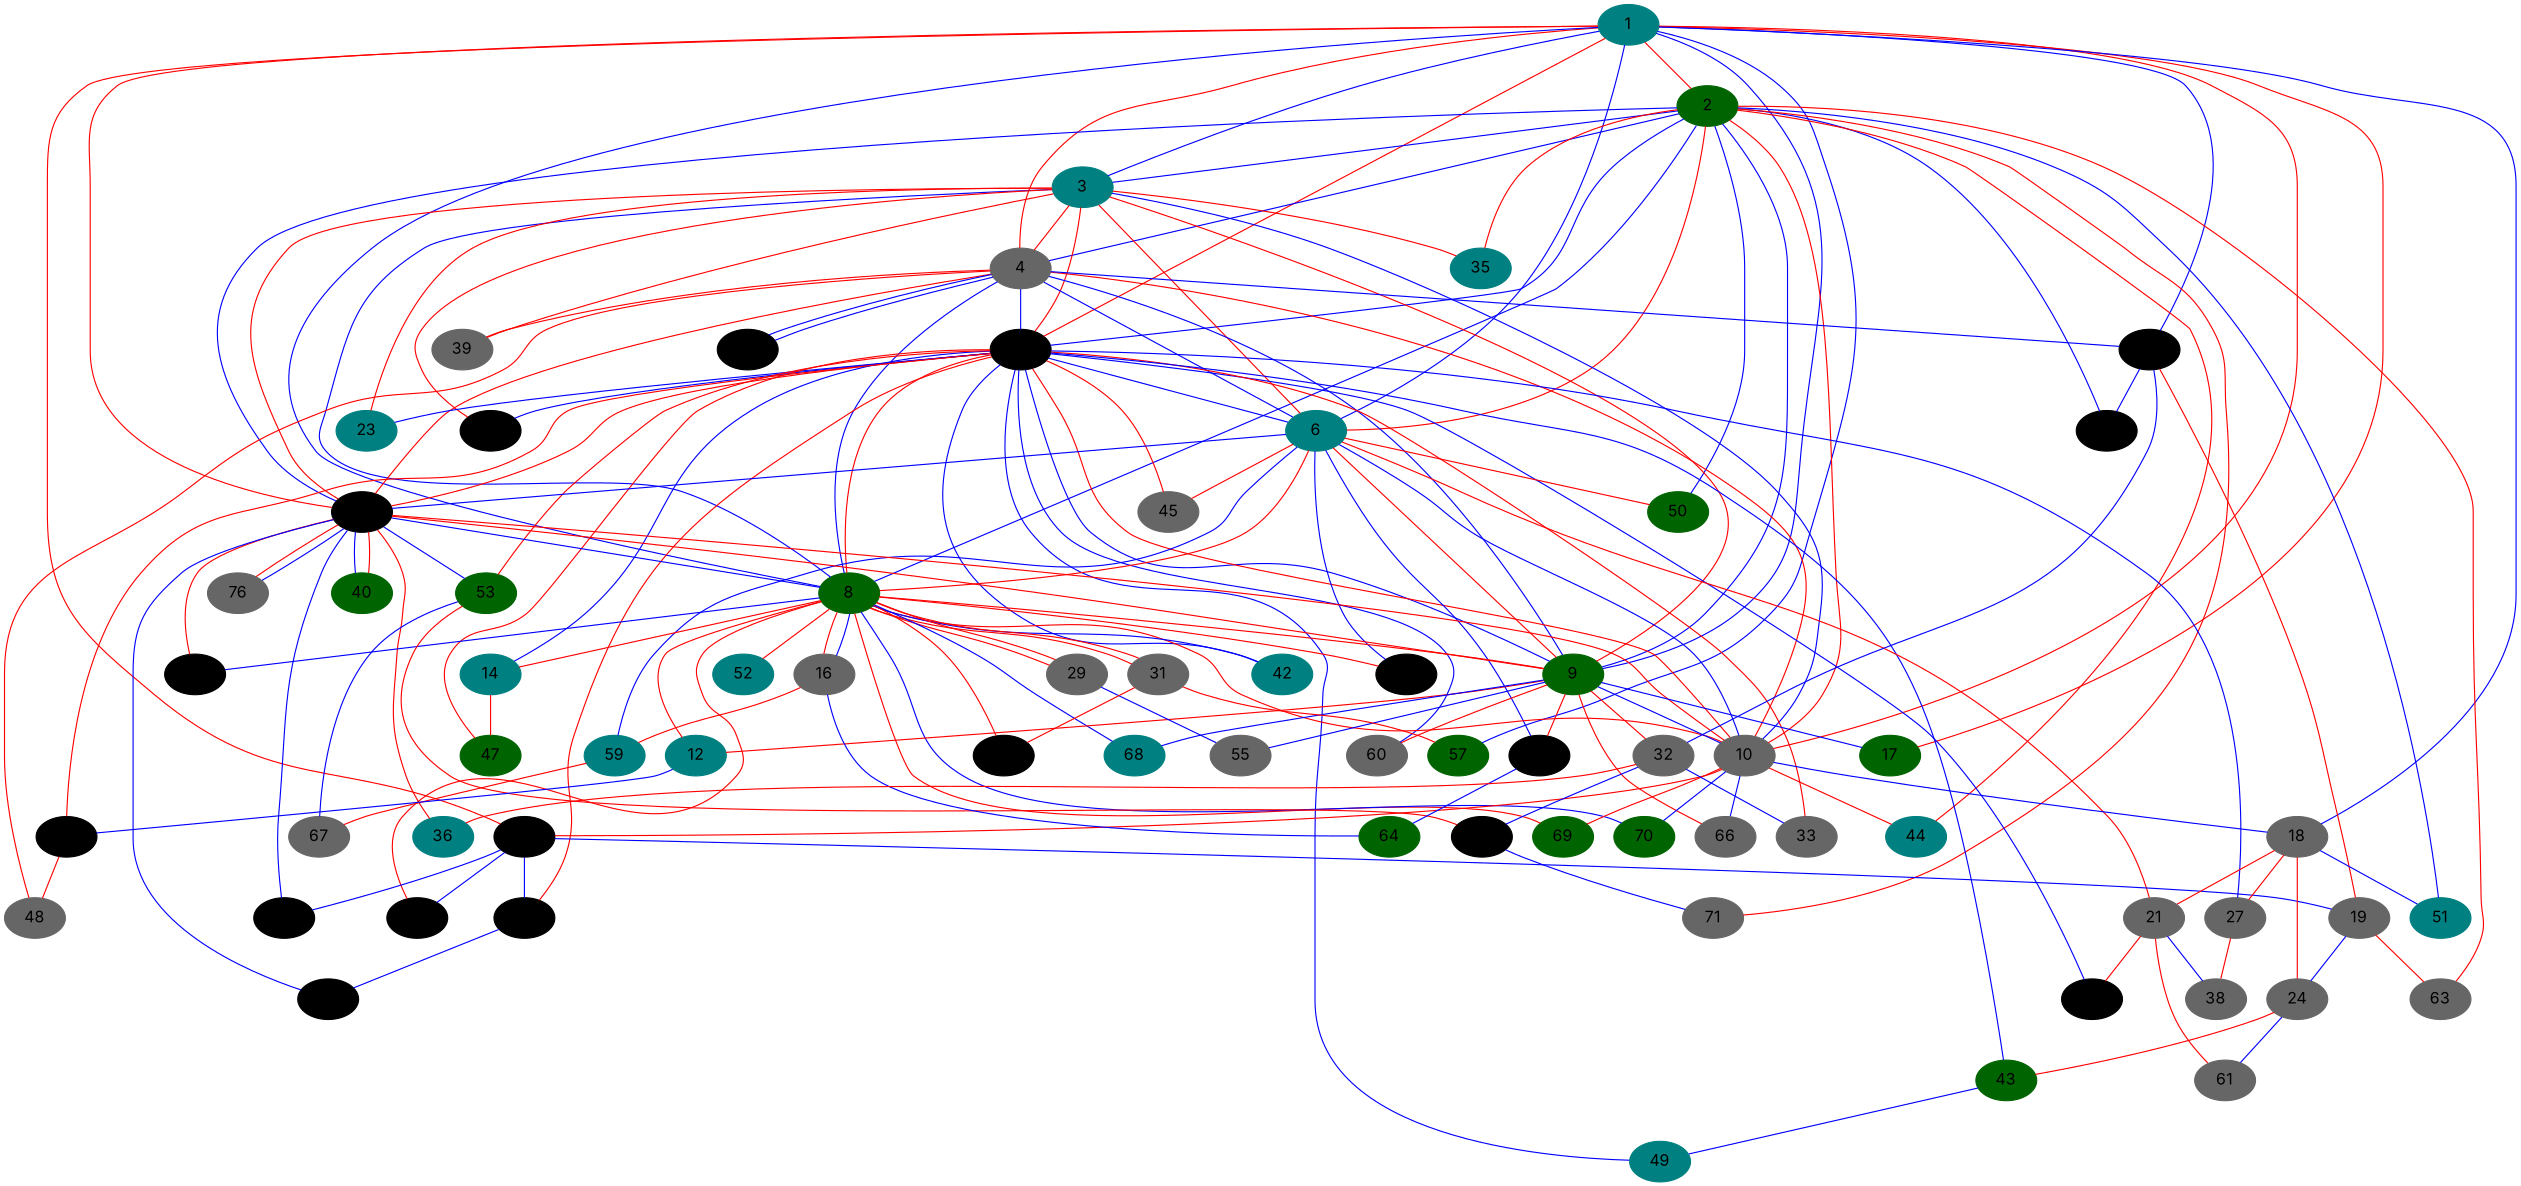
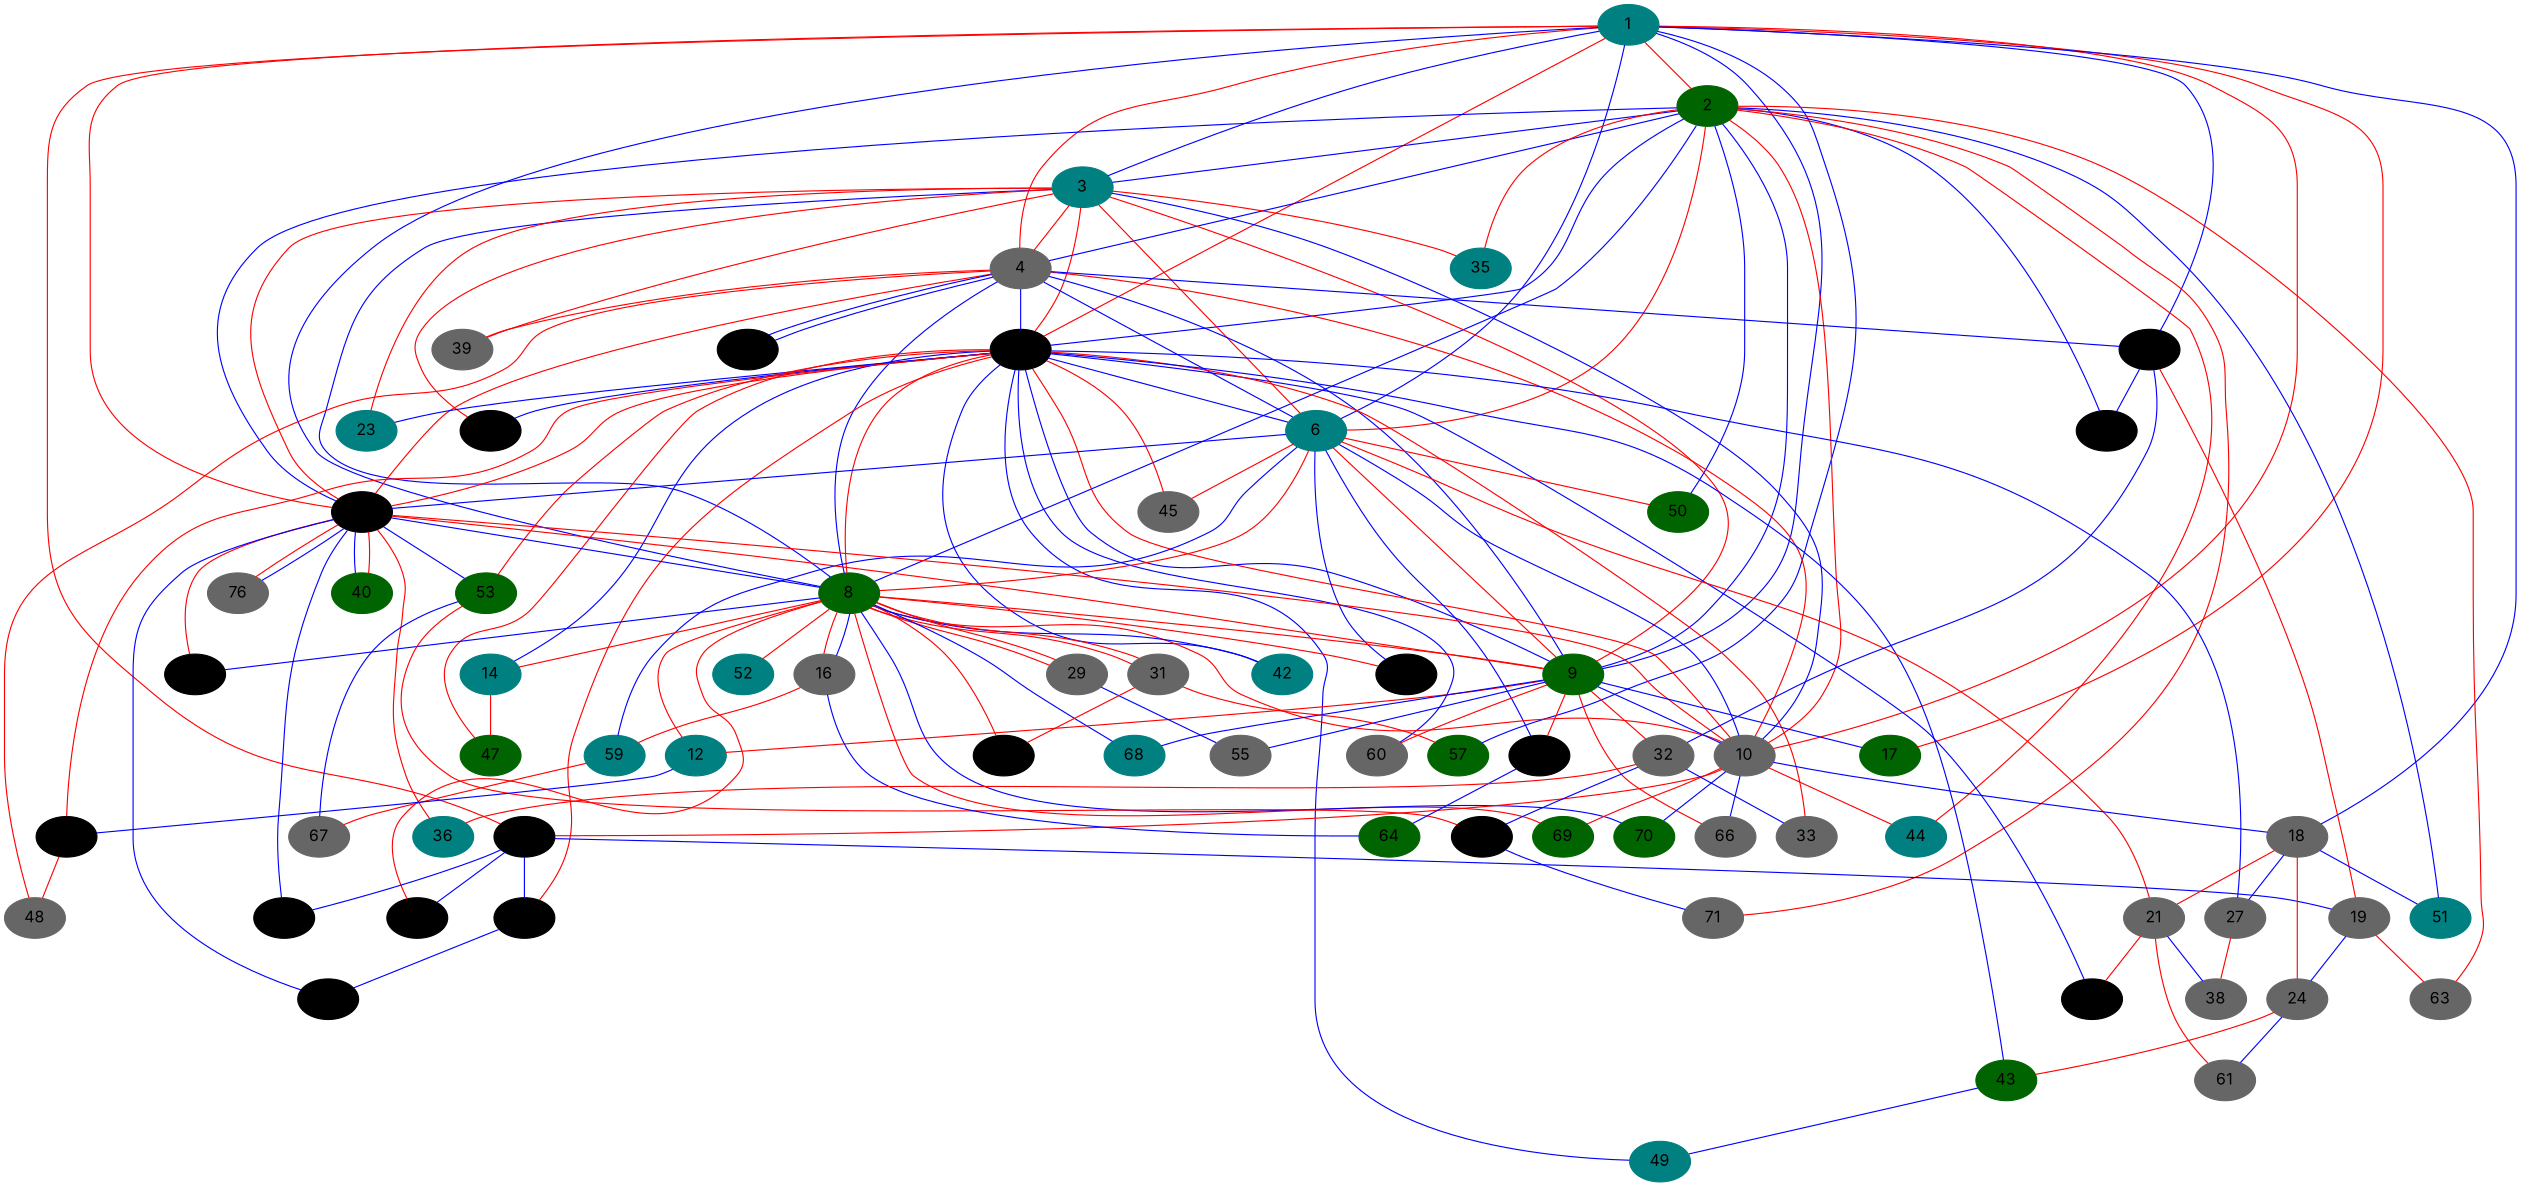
edge "18" -- "27": color red -> blue
